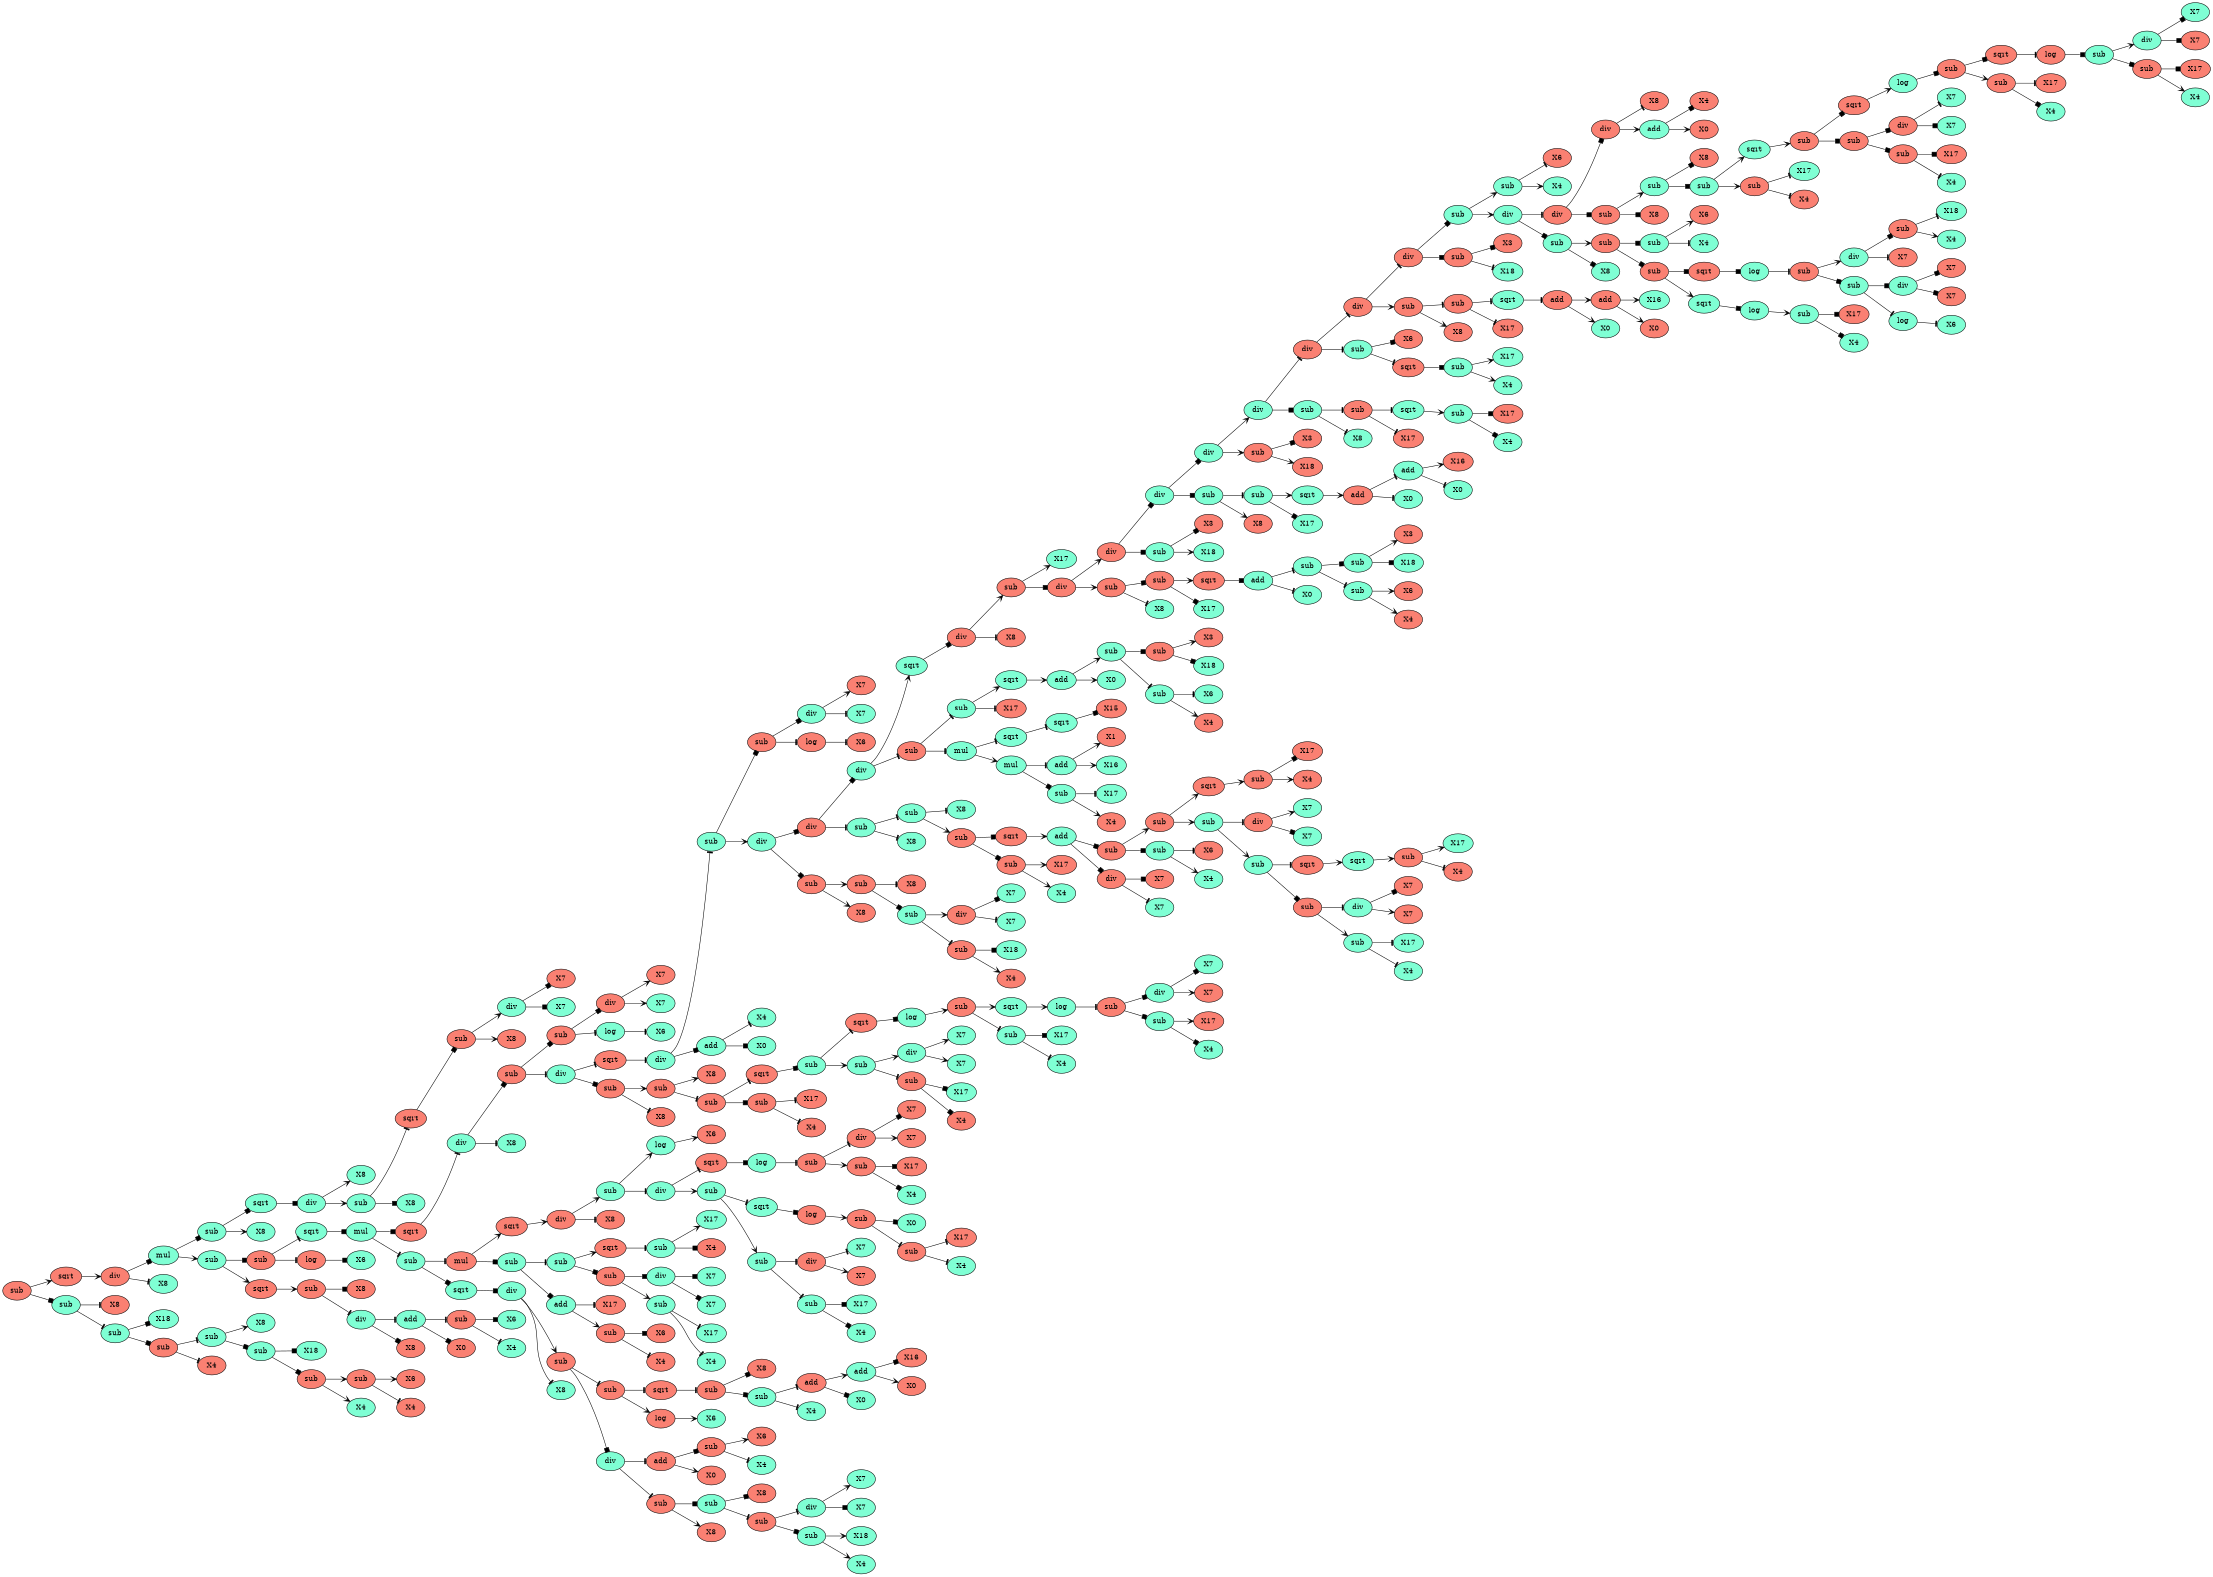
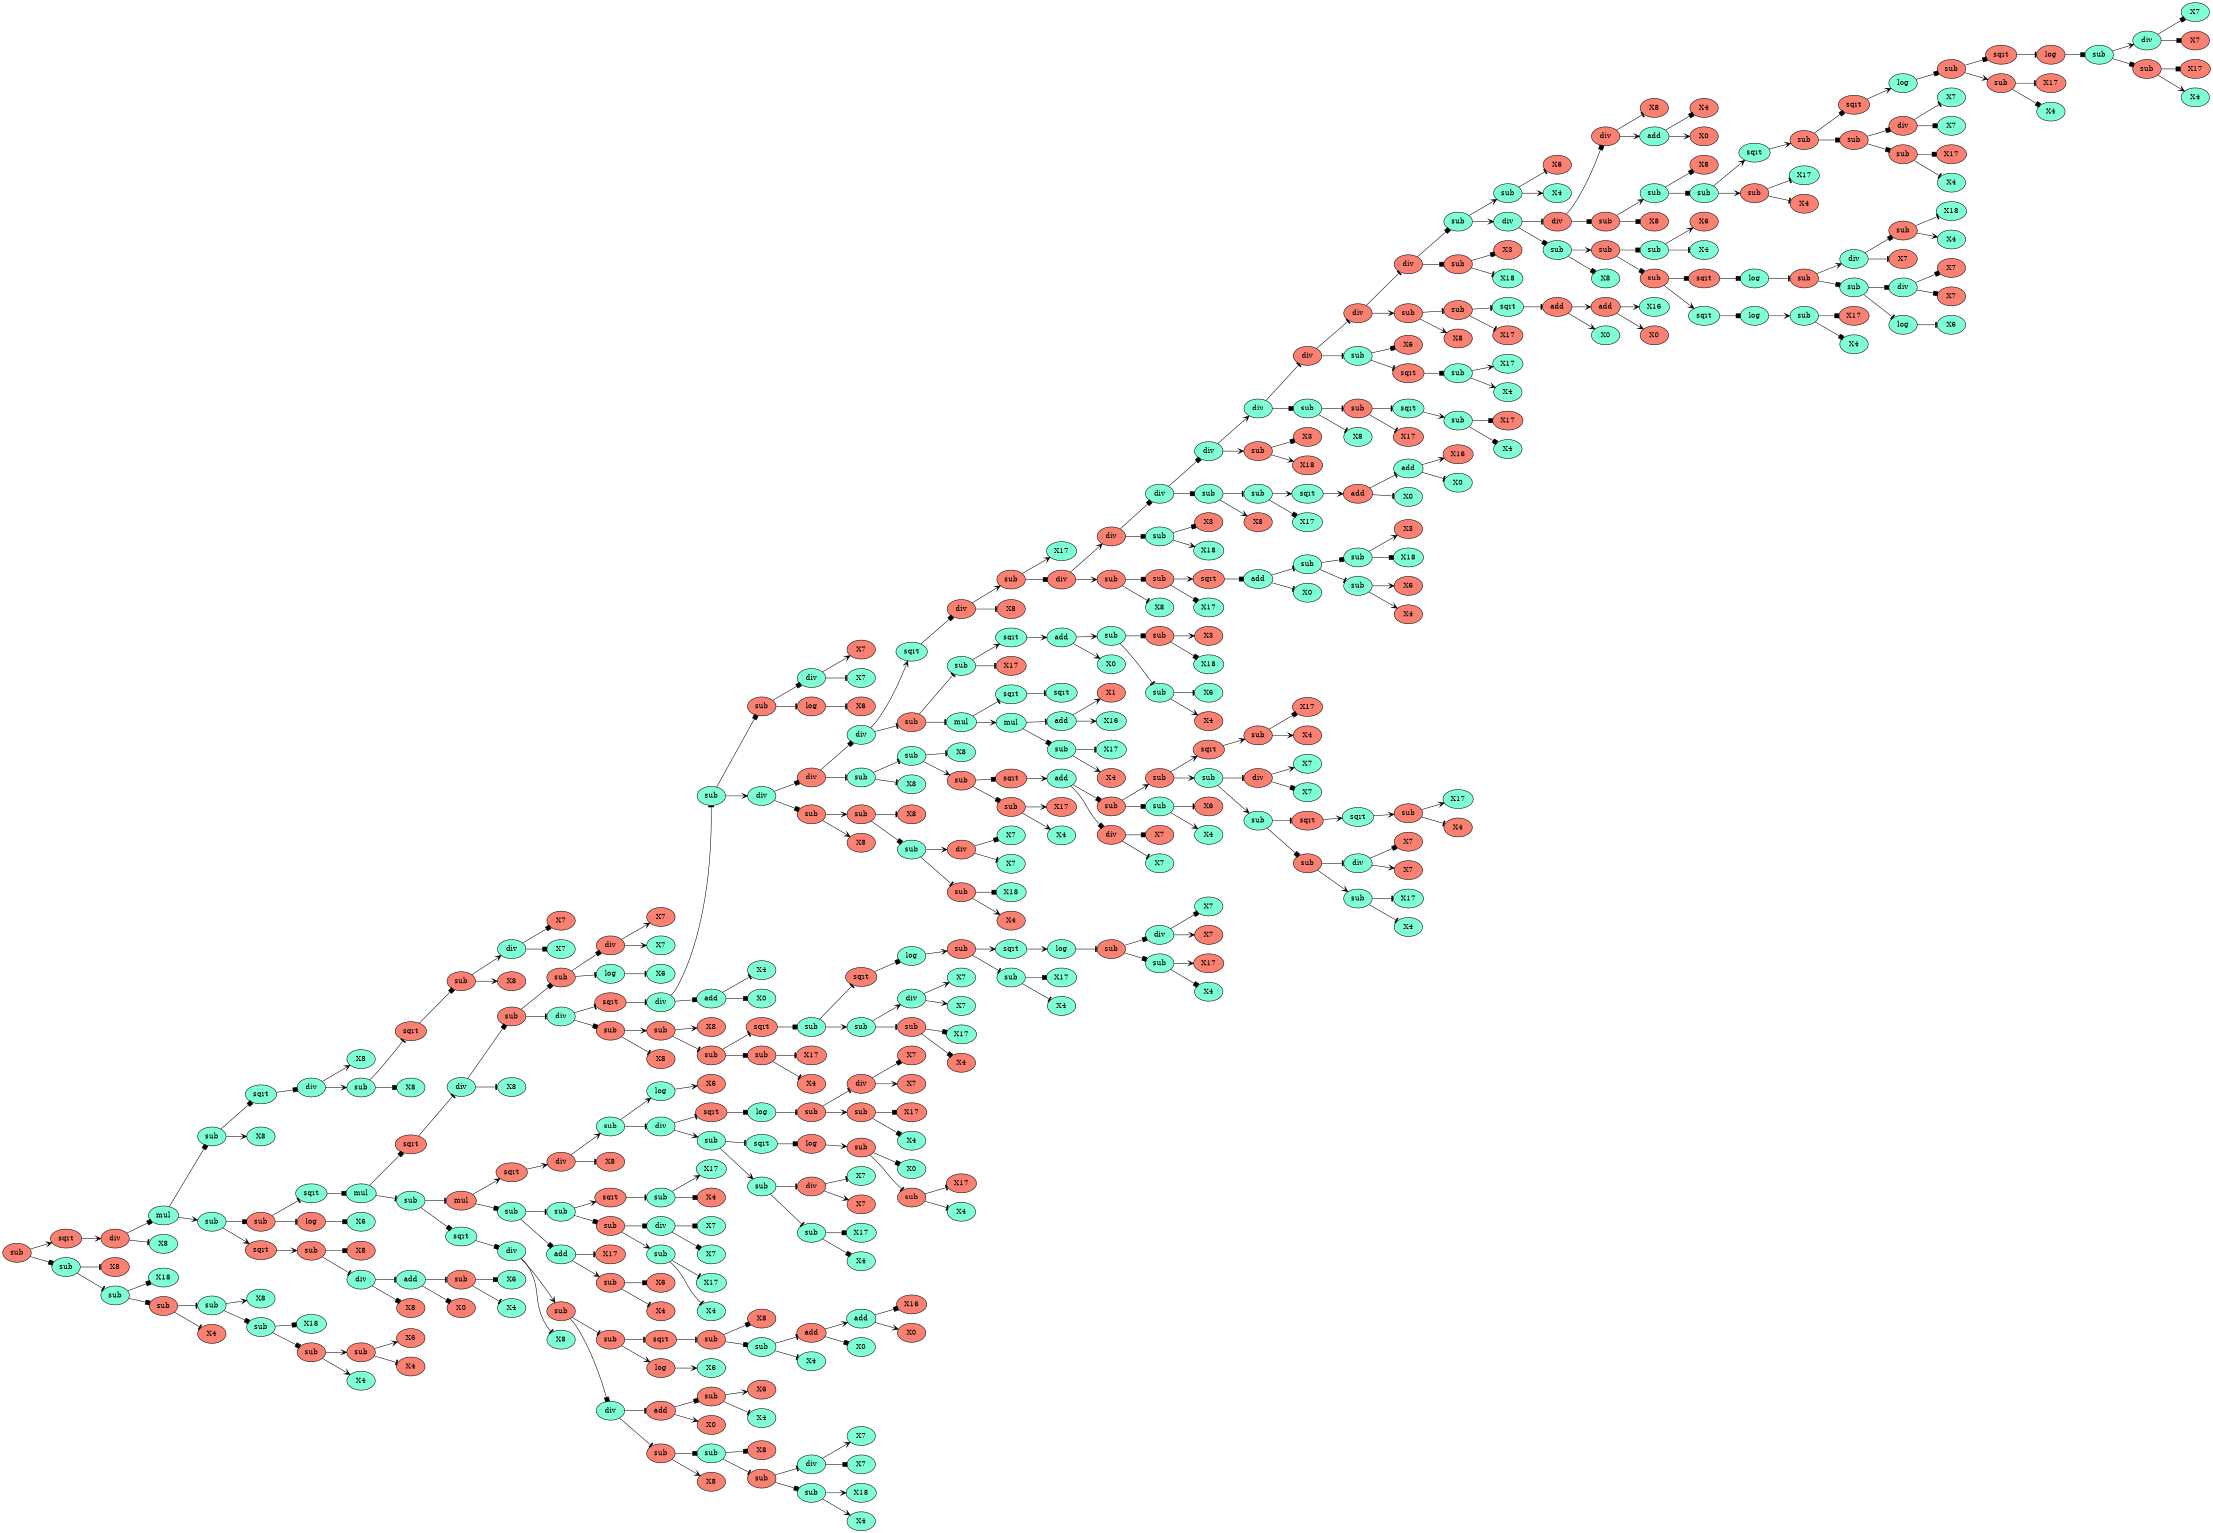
node "X15": removed
